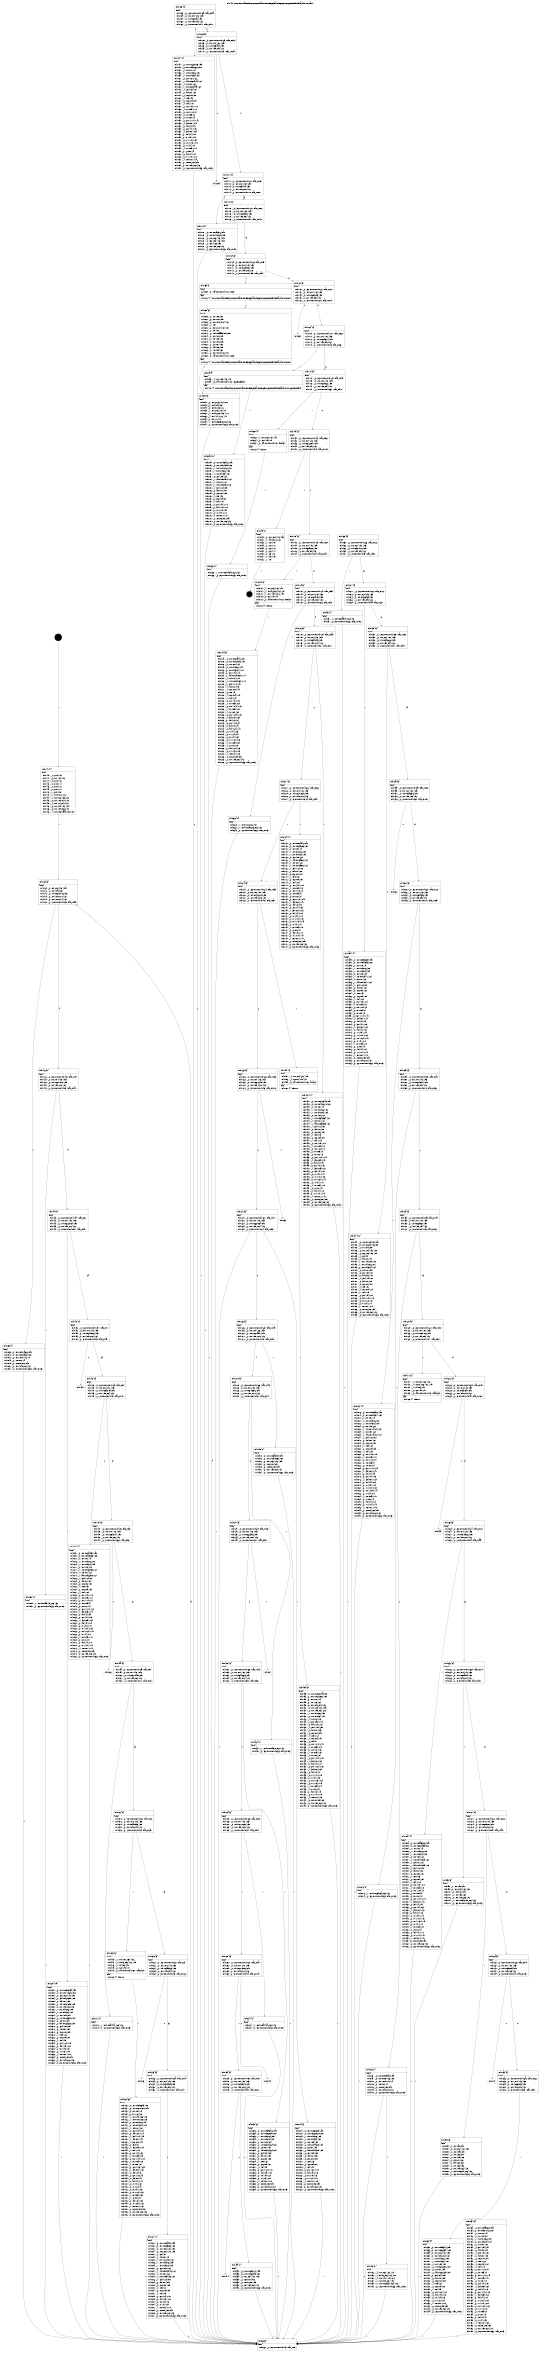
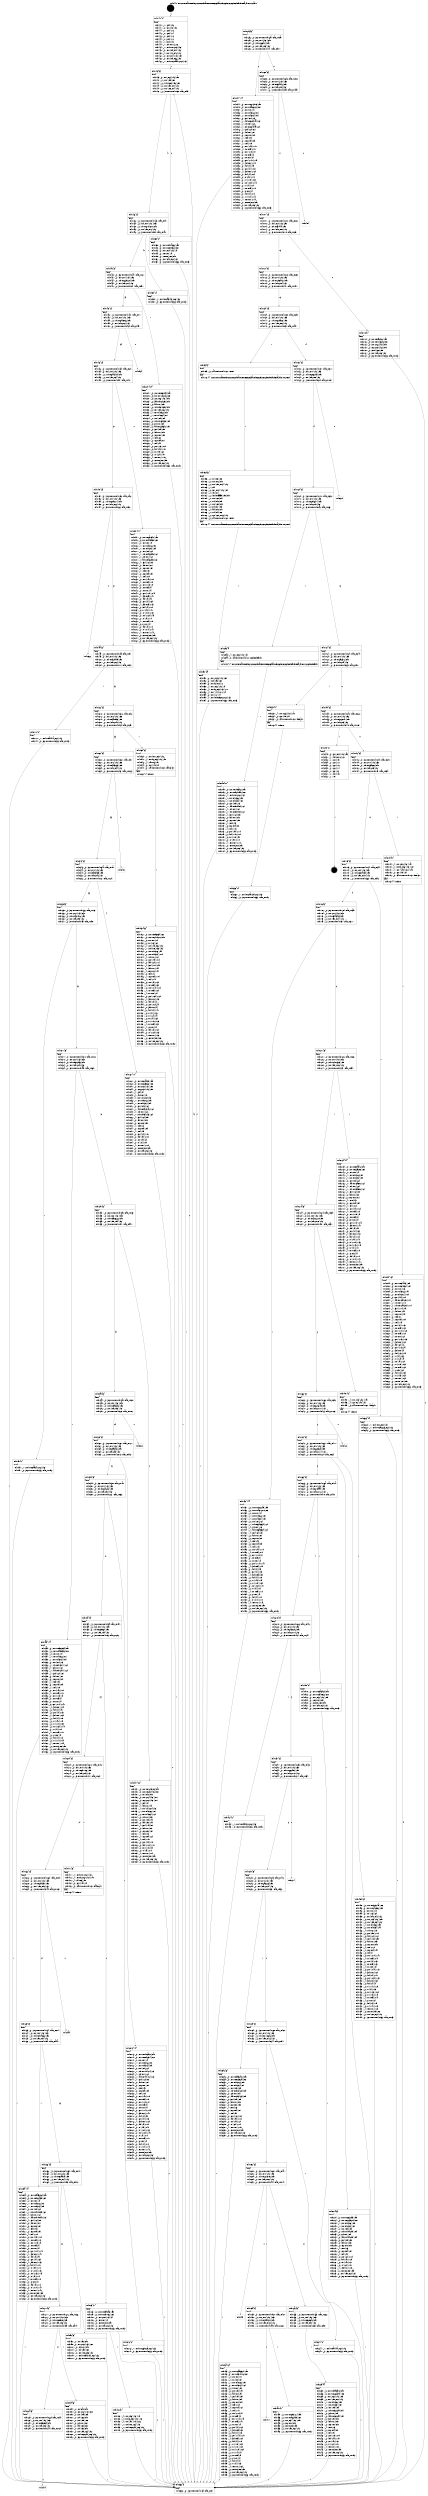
edge "0x401545 [25]" -> "0x40155e [25]": added, label "33"
edge "0x40168a [25]" -> "0x4016a3 [25]": now "0x4018e2 [25]" -> "0x4016a3 [25]"
